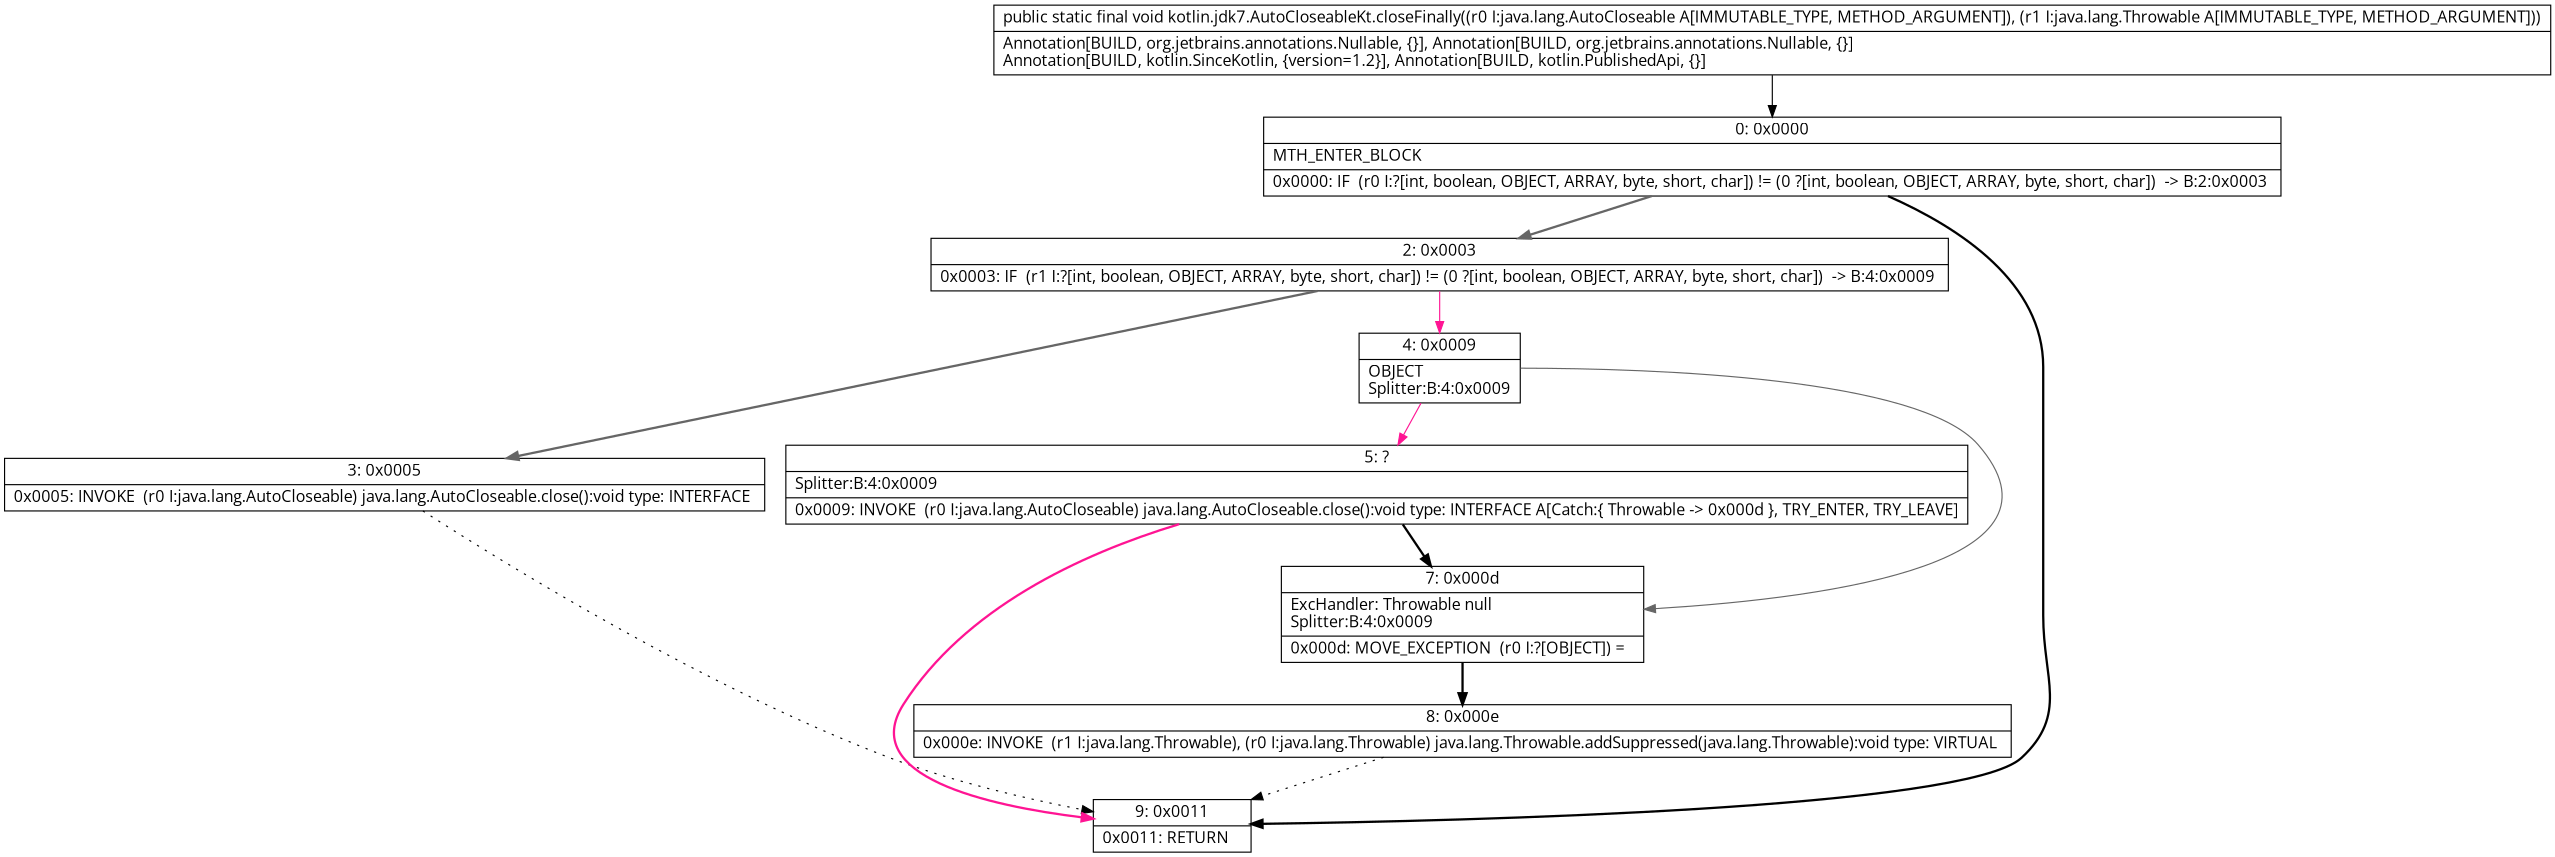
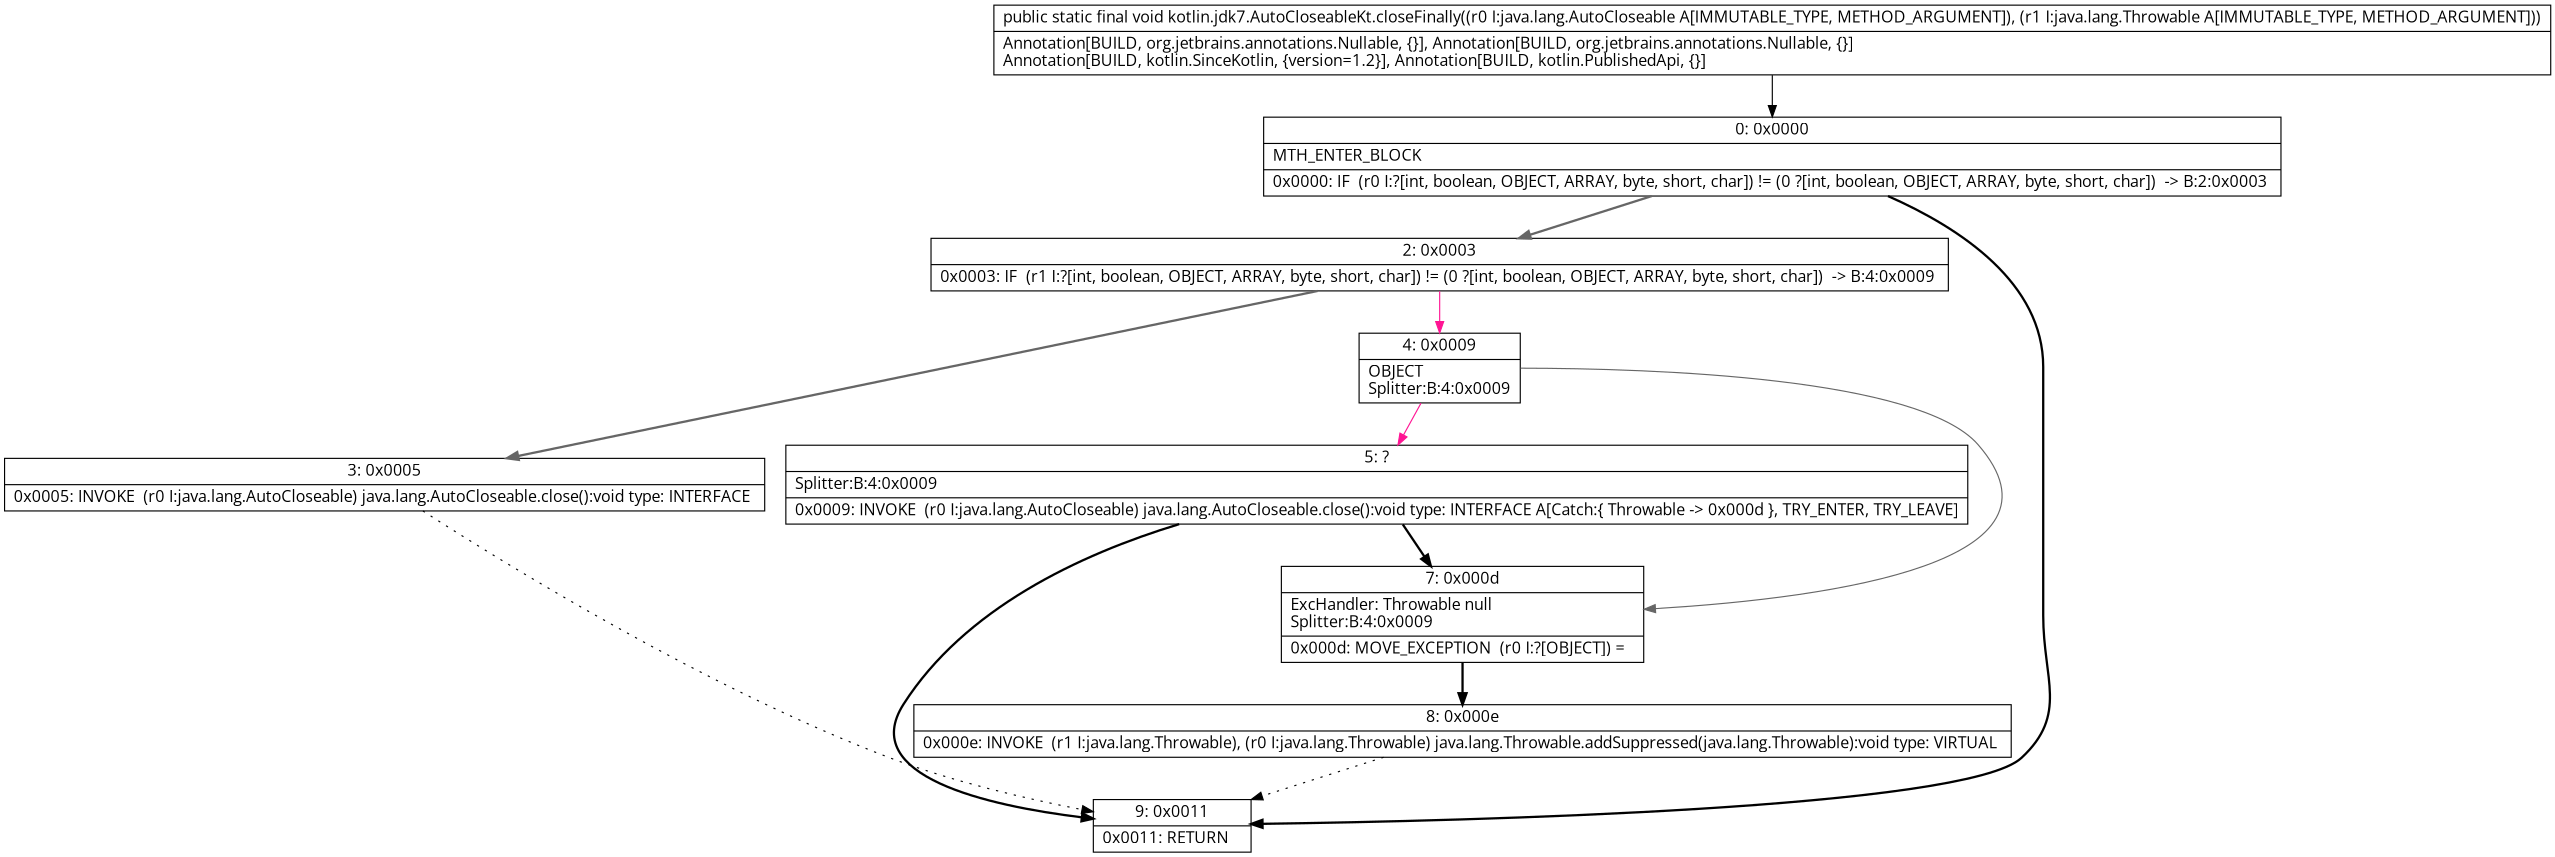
edge "5: ?" -> "9: 0x0011": color deeppink -> black
